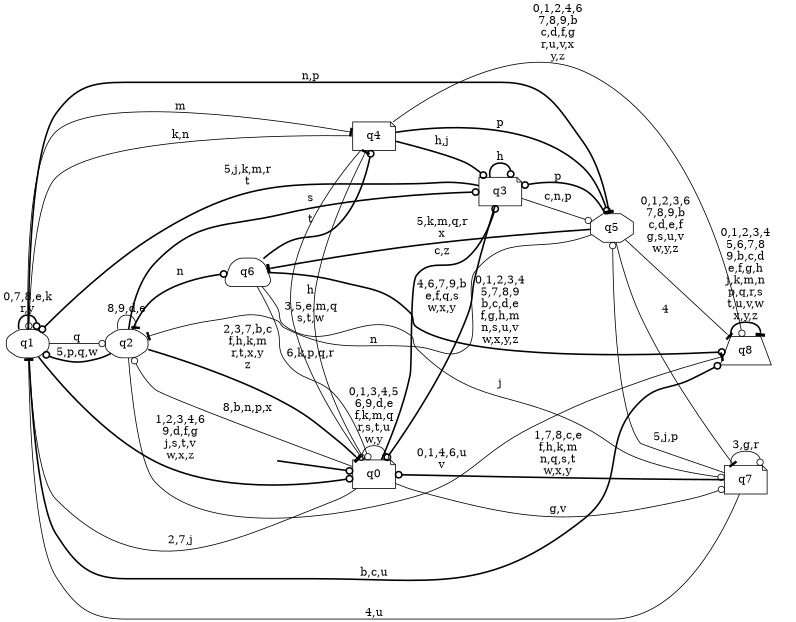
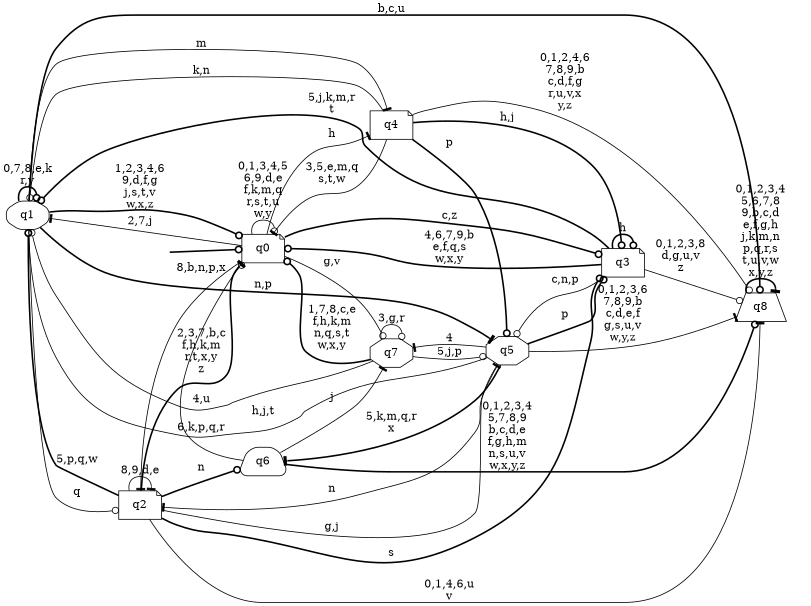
edge "q6" -> "q4": removed, label "t"
edge "q3" -> "q8": added, label "0,1,2,3,8 d,g,u,v z"
edge "q4" -> "q0": arrowhead odot -> tee
node "q2": shape octagon -> note
edge "q6" -> "q7": arrowhead odot -> tee
edge "q0" -> "q2": arrowhead odot -> tee
edge "q5" -> "q1": added, label "h,j,t"
node "q7": shape note -> octagon
edge "q2" -> "q5": added, label "g,j"
edge "q7" -> "q1": arrowhead tee -> odot
